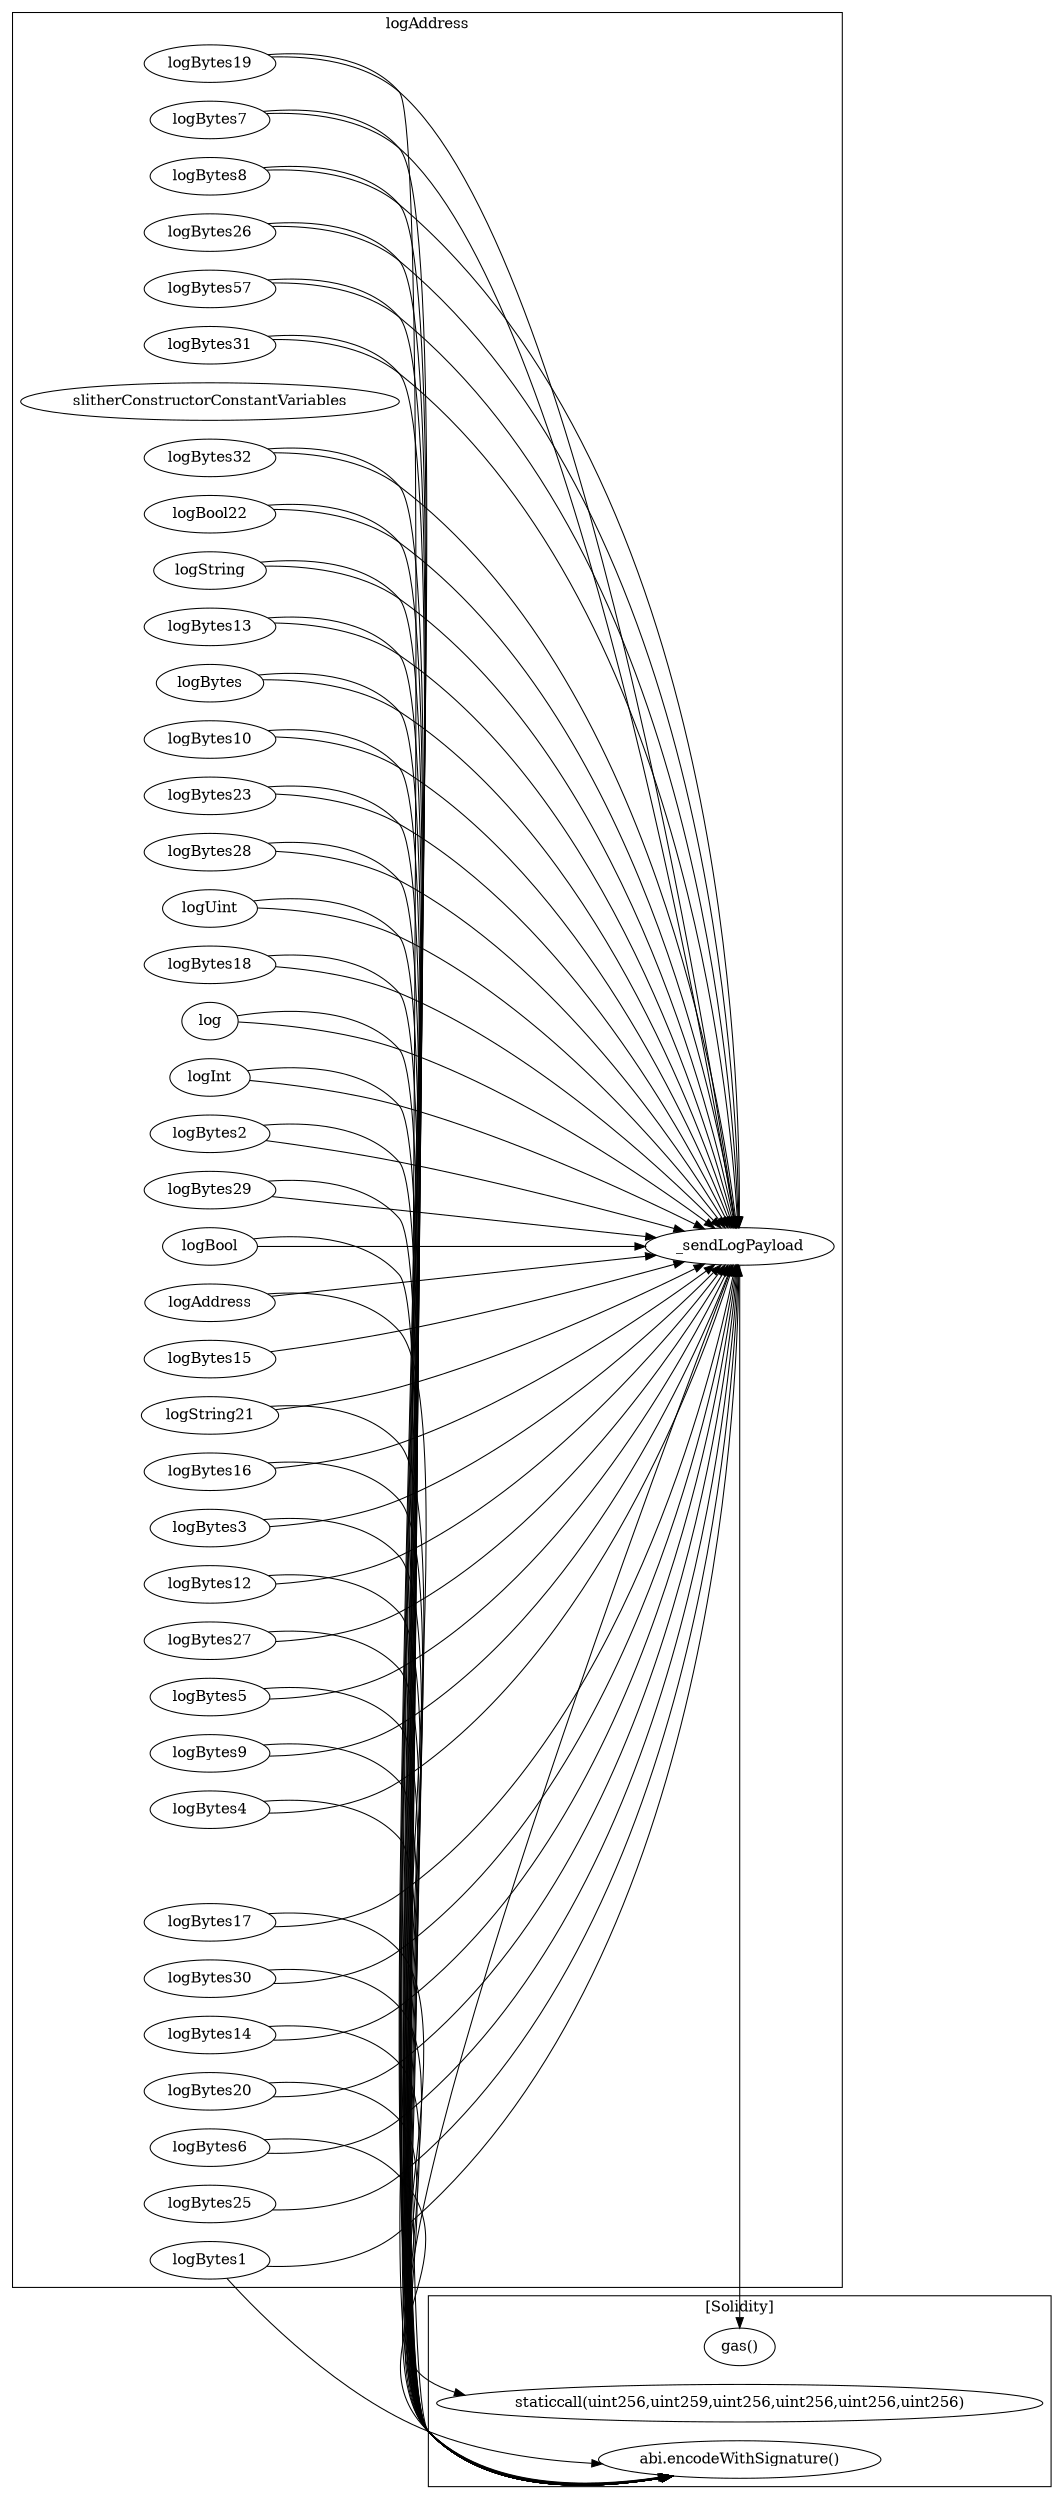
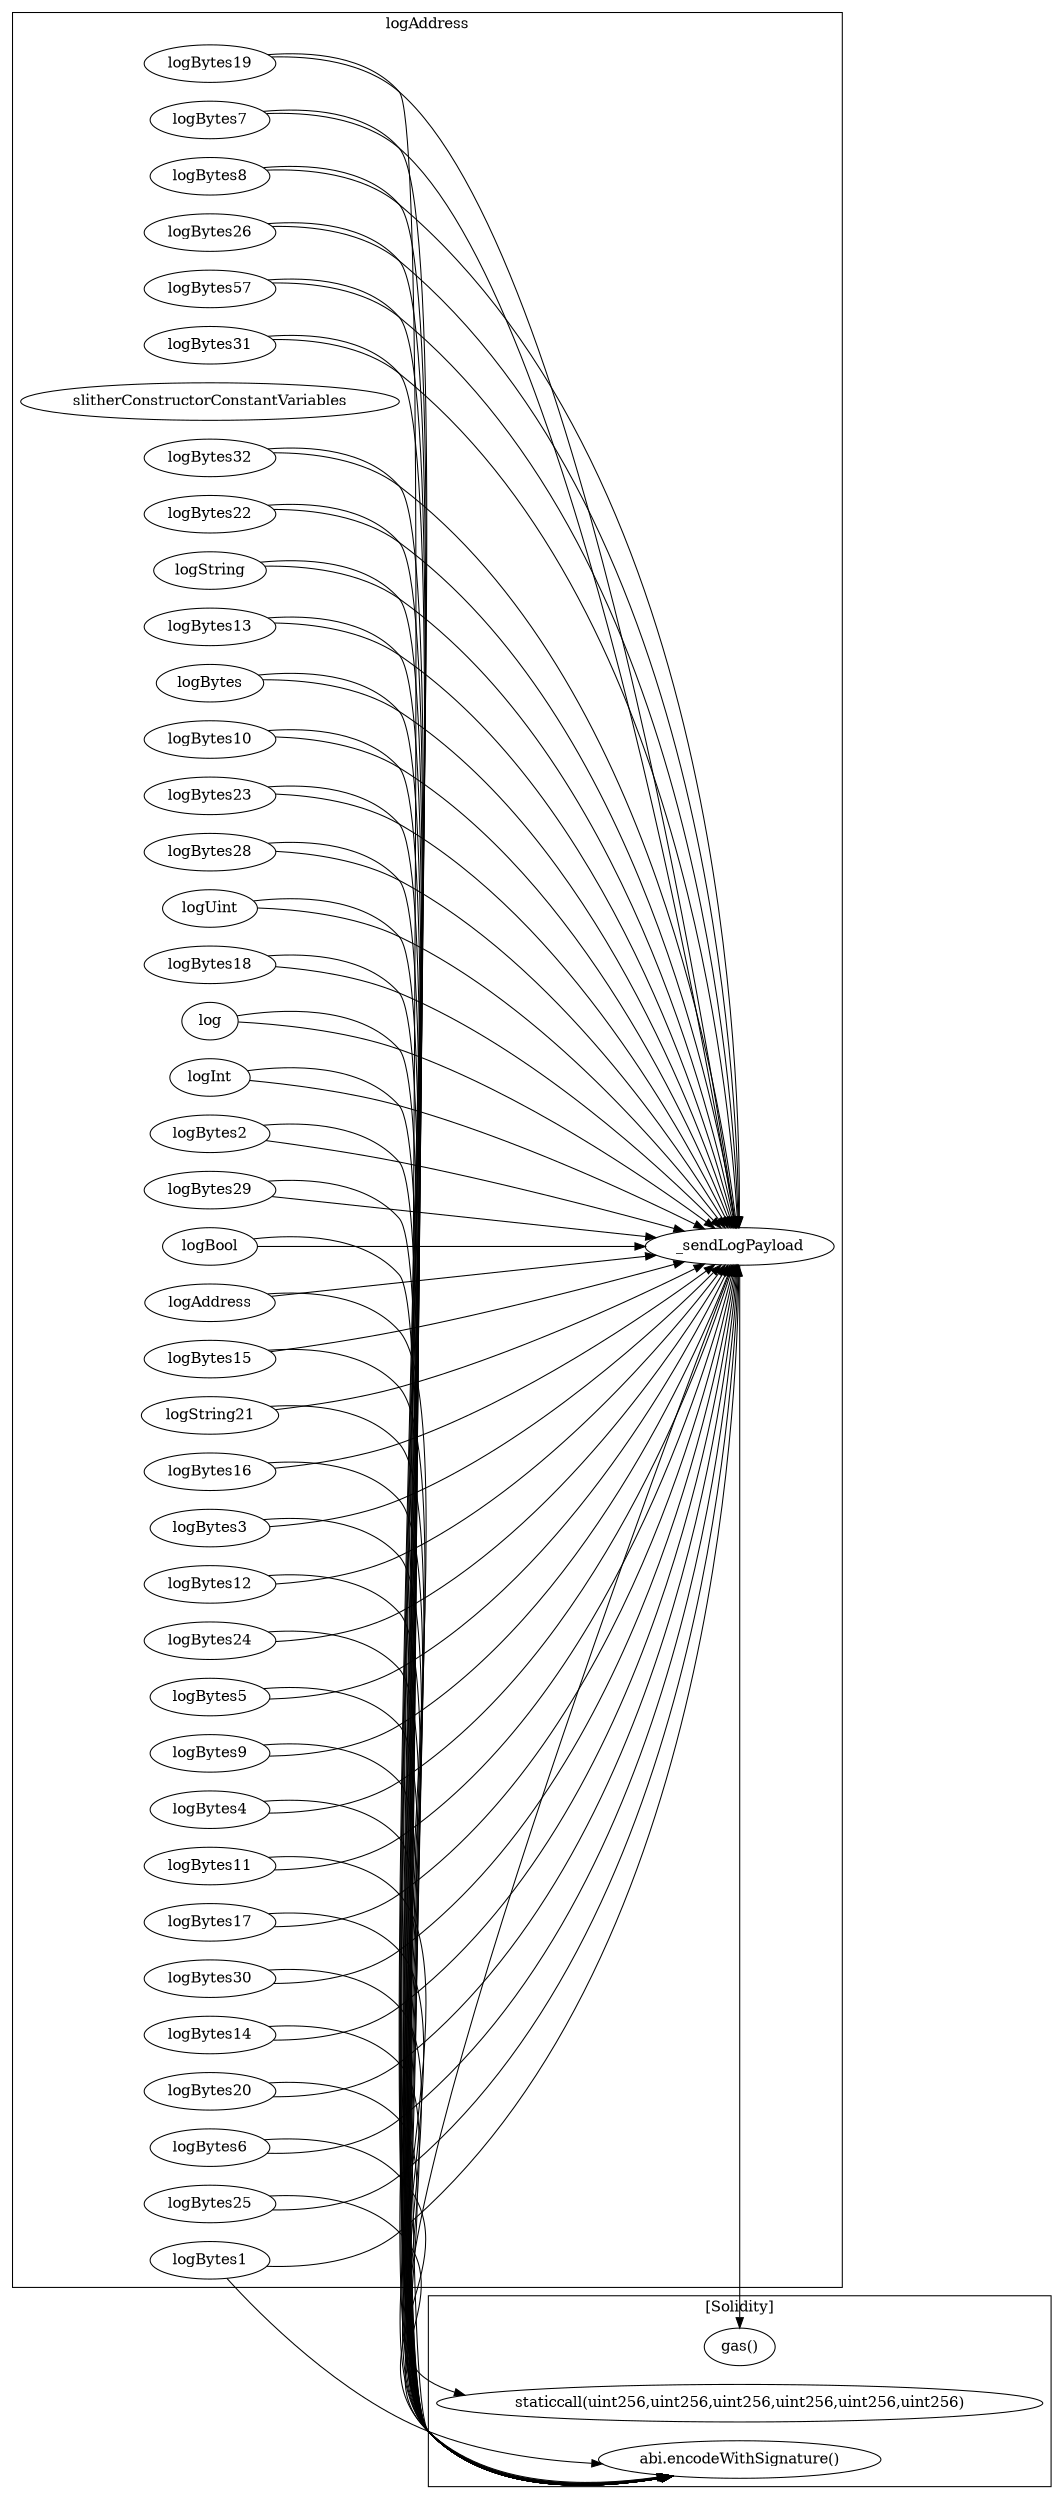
node "logBool22": label "logBool22" -> "logBytes22"
node "logBytes27": label "logBytes27" -> "logBytes24"
node "logBytes11": added
edge "logBytes15" -> "abi.encodeWithSignature()": added
edge "logBytes25" -> "abi.encodeWithSignature()": added
node "staticcall(uint256,uint259,uint256,uint256,uint256,uint256)": label "staticcall(uint256,uint259,uint256,uint256,uint256,uint256)" -> "staticcall(uint256,uint256,uint256,uint256,uint256,uint256)"
